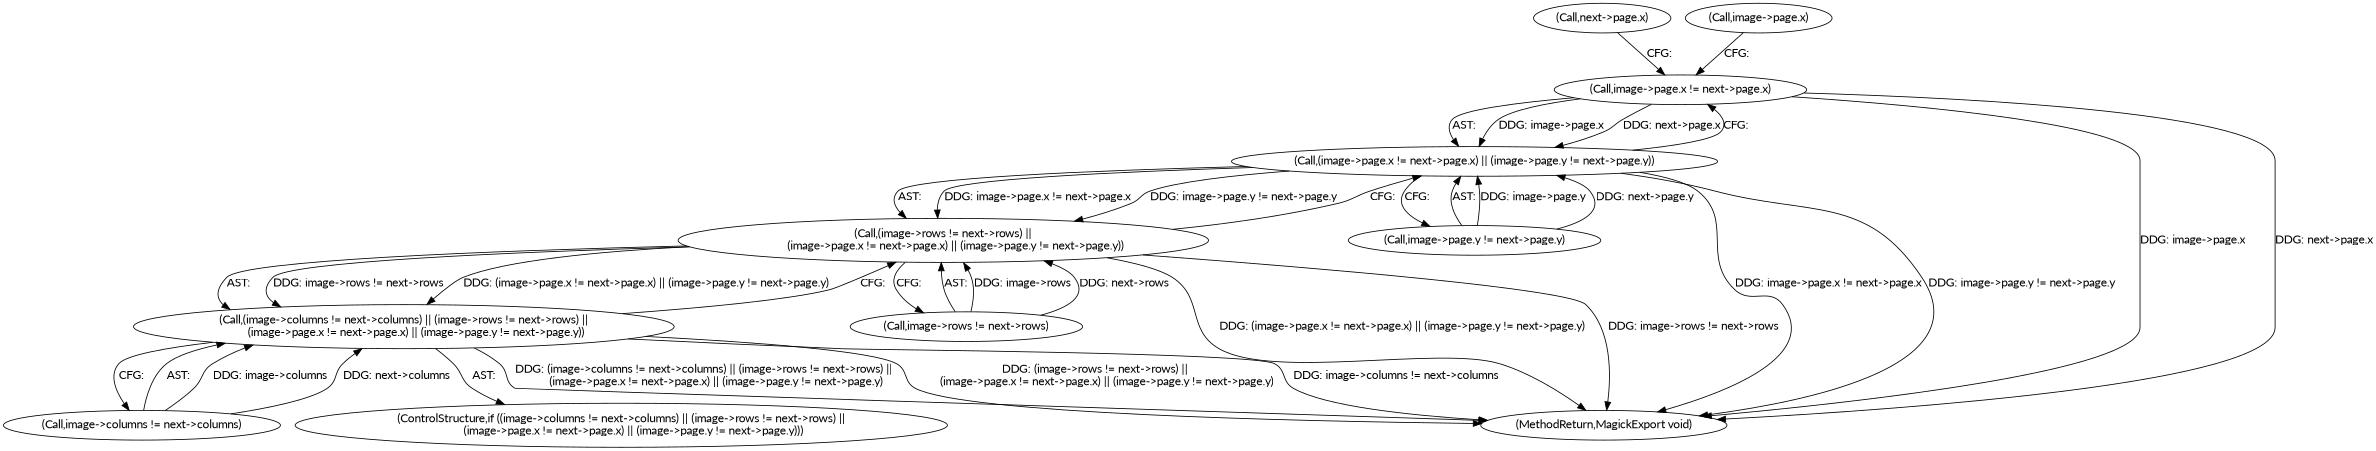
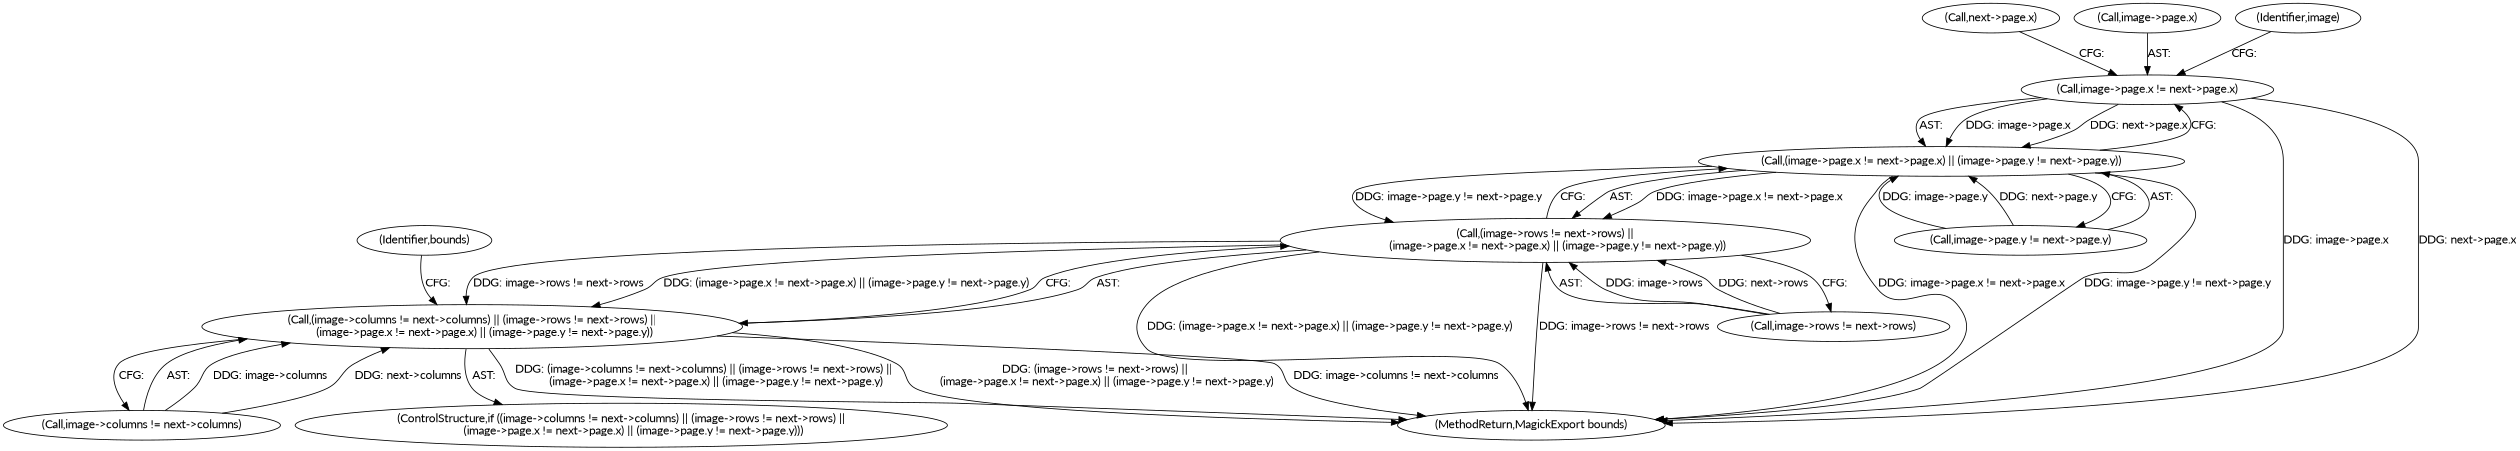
node "(Identifier,image)": added
edge "(Call,image->page.x)" -> "(Call,image->page.x != next->page.x)": label "CFG: " -> "AST: "
node "(Identifier,bounds)": added
node "(MethodReturn,MagickExport void)": label "(MethodReturn,MagickExport void)" -> "(MethodReturn,MagickExport bounds)"
